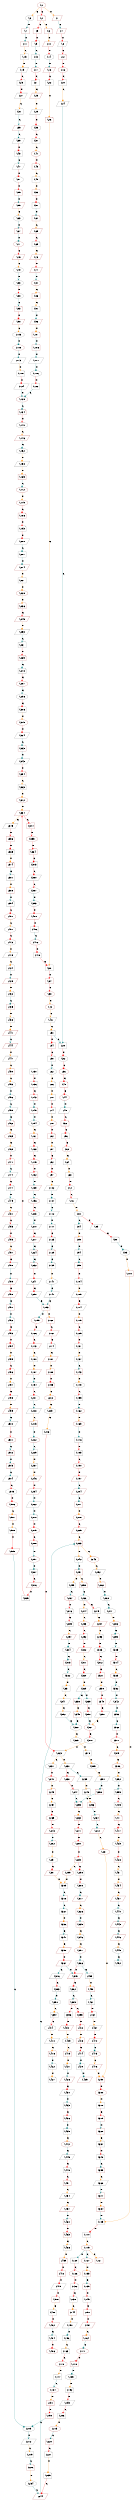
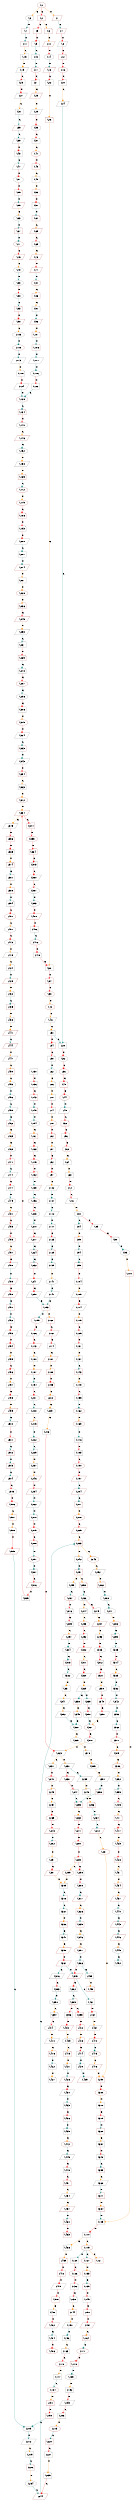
edge "S458" -> "S461": now "S375" -> "S461"
edge "S463" -> "S466": now "S110" -> "S466"
